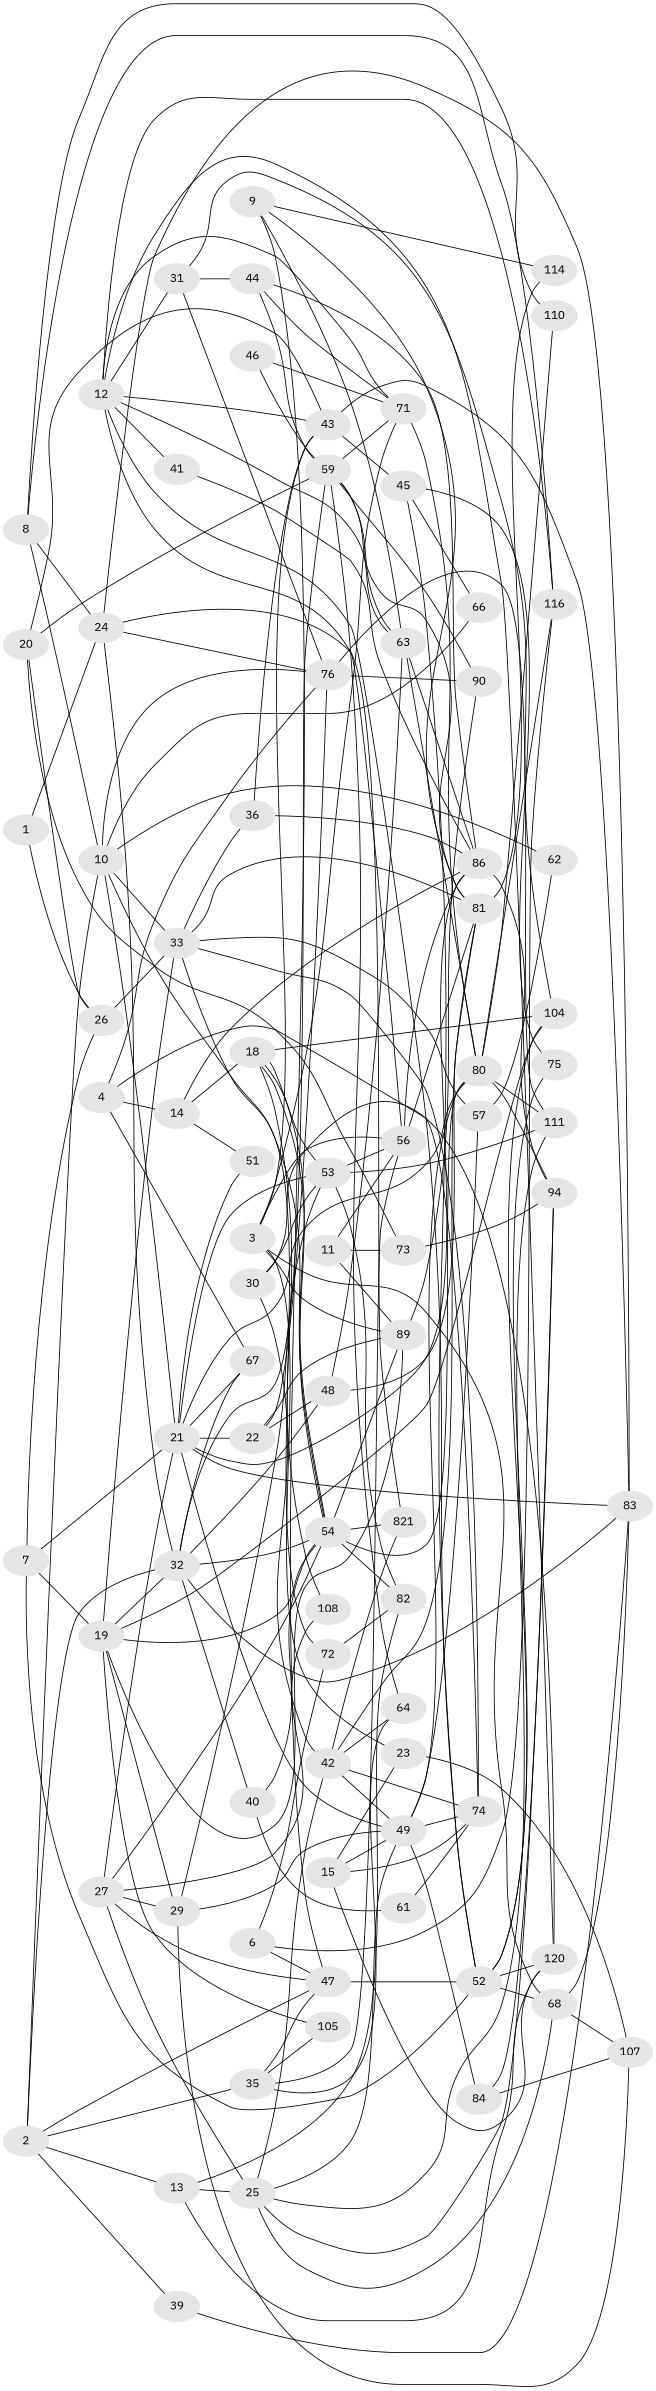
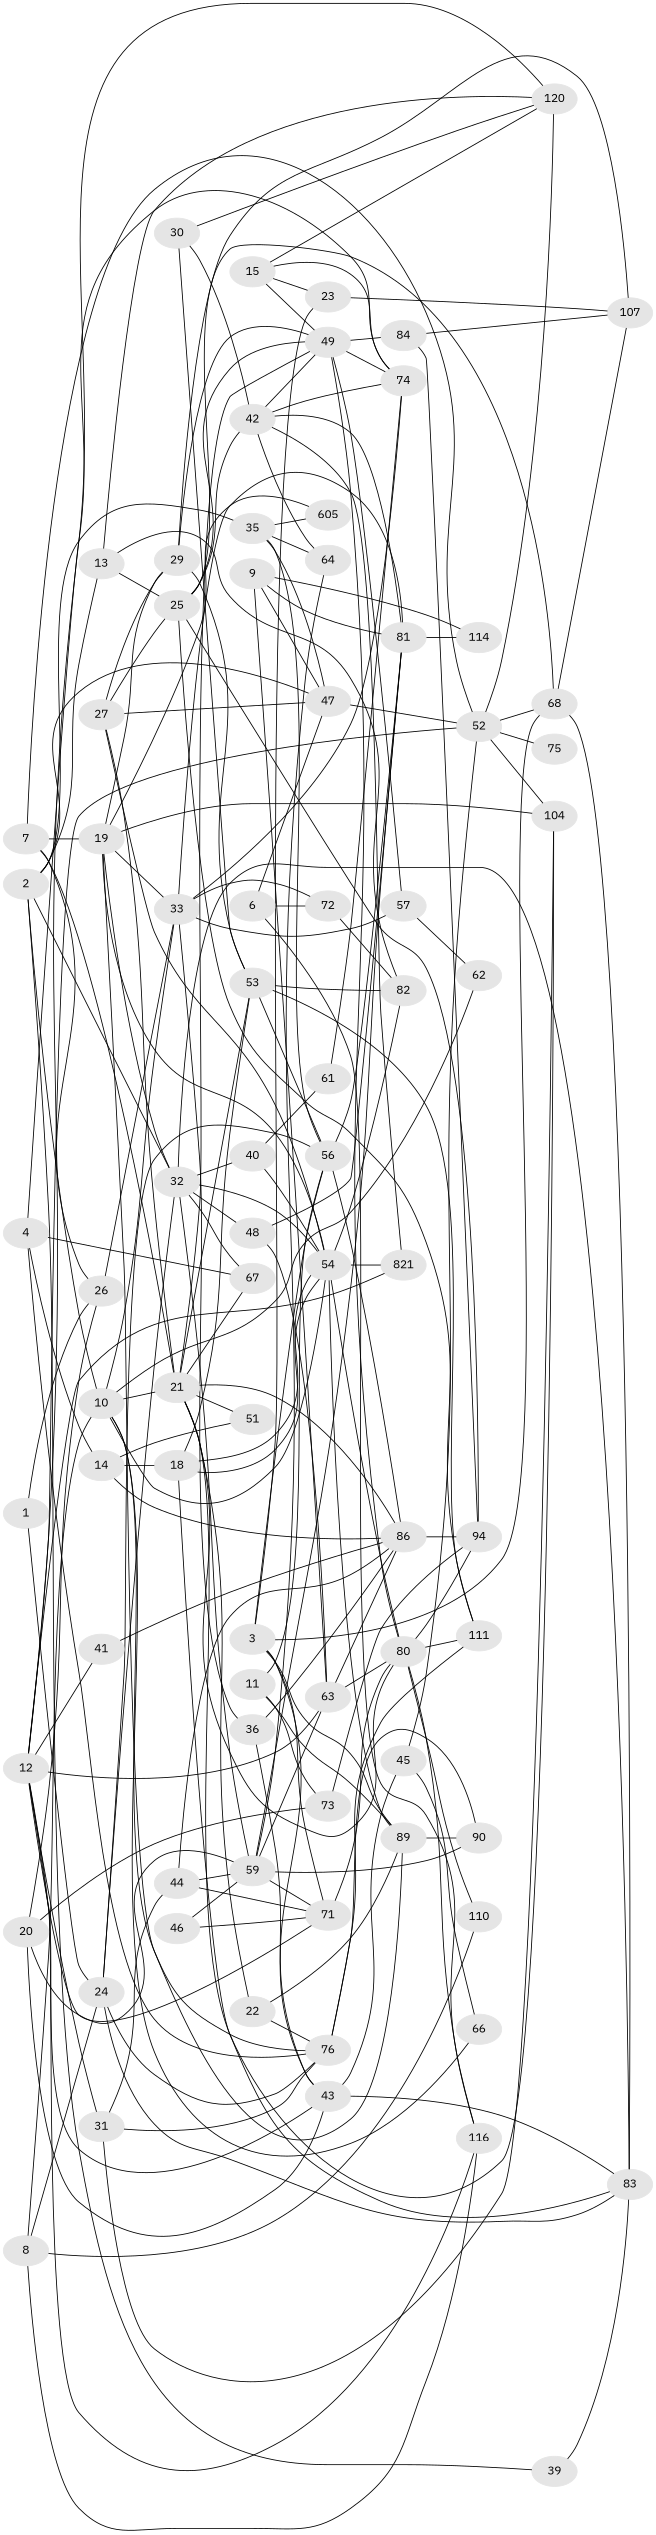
edge "45" -- "75": removed
edge "48" -- "22": removed
node "108": removed
node "105": label "105" -> "605"
